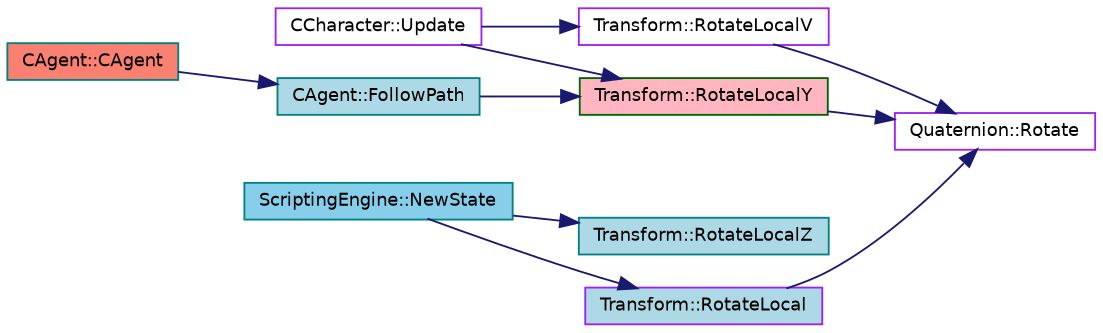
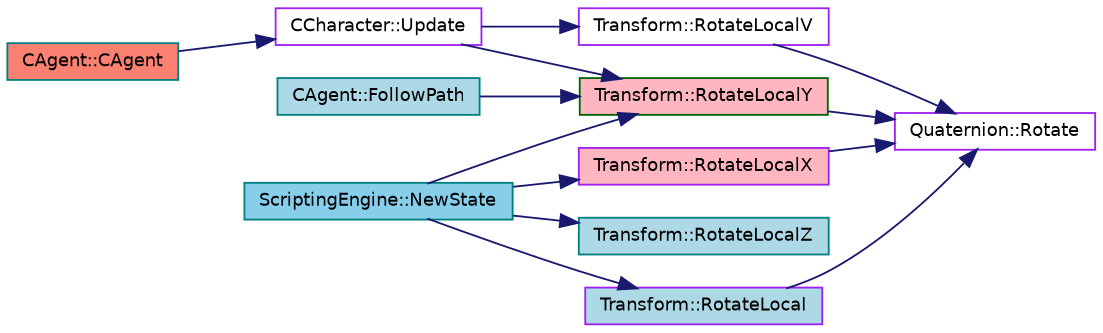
edge "CAgent::CAgent" -> "CAgent::FollowPath": now "CAgent::CAgent" -> "CCharacter::Update"
edge "ScriptingEngine::NewState" -> "Transform::RotateLocalY": added
node "Transform::RotateLocalX": added
